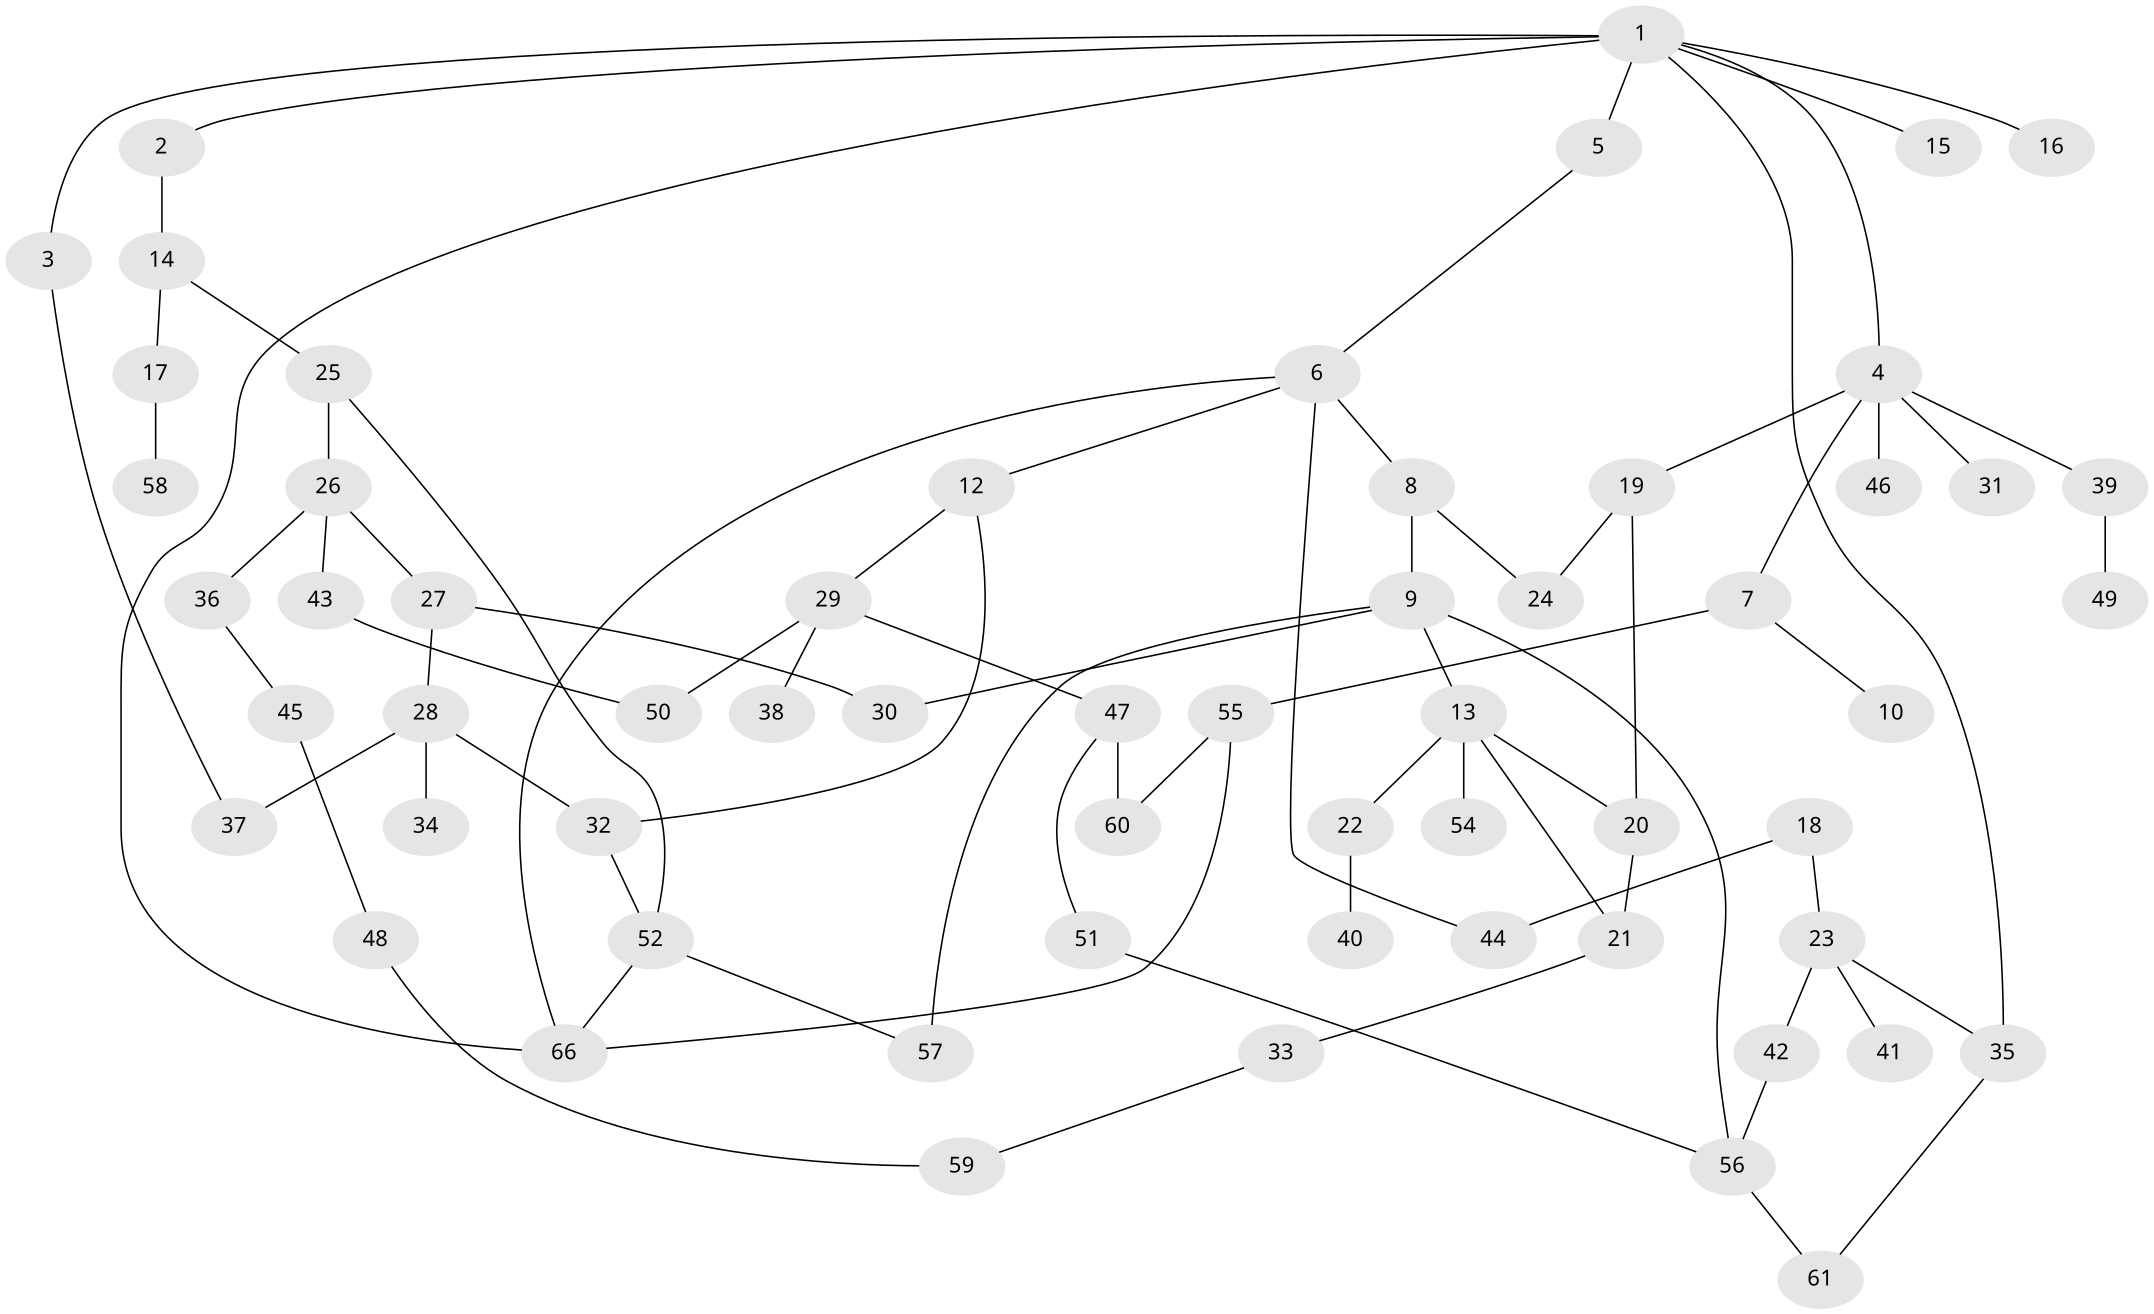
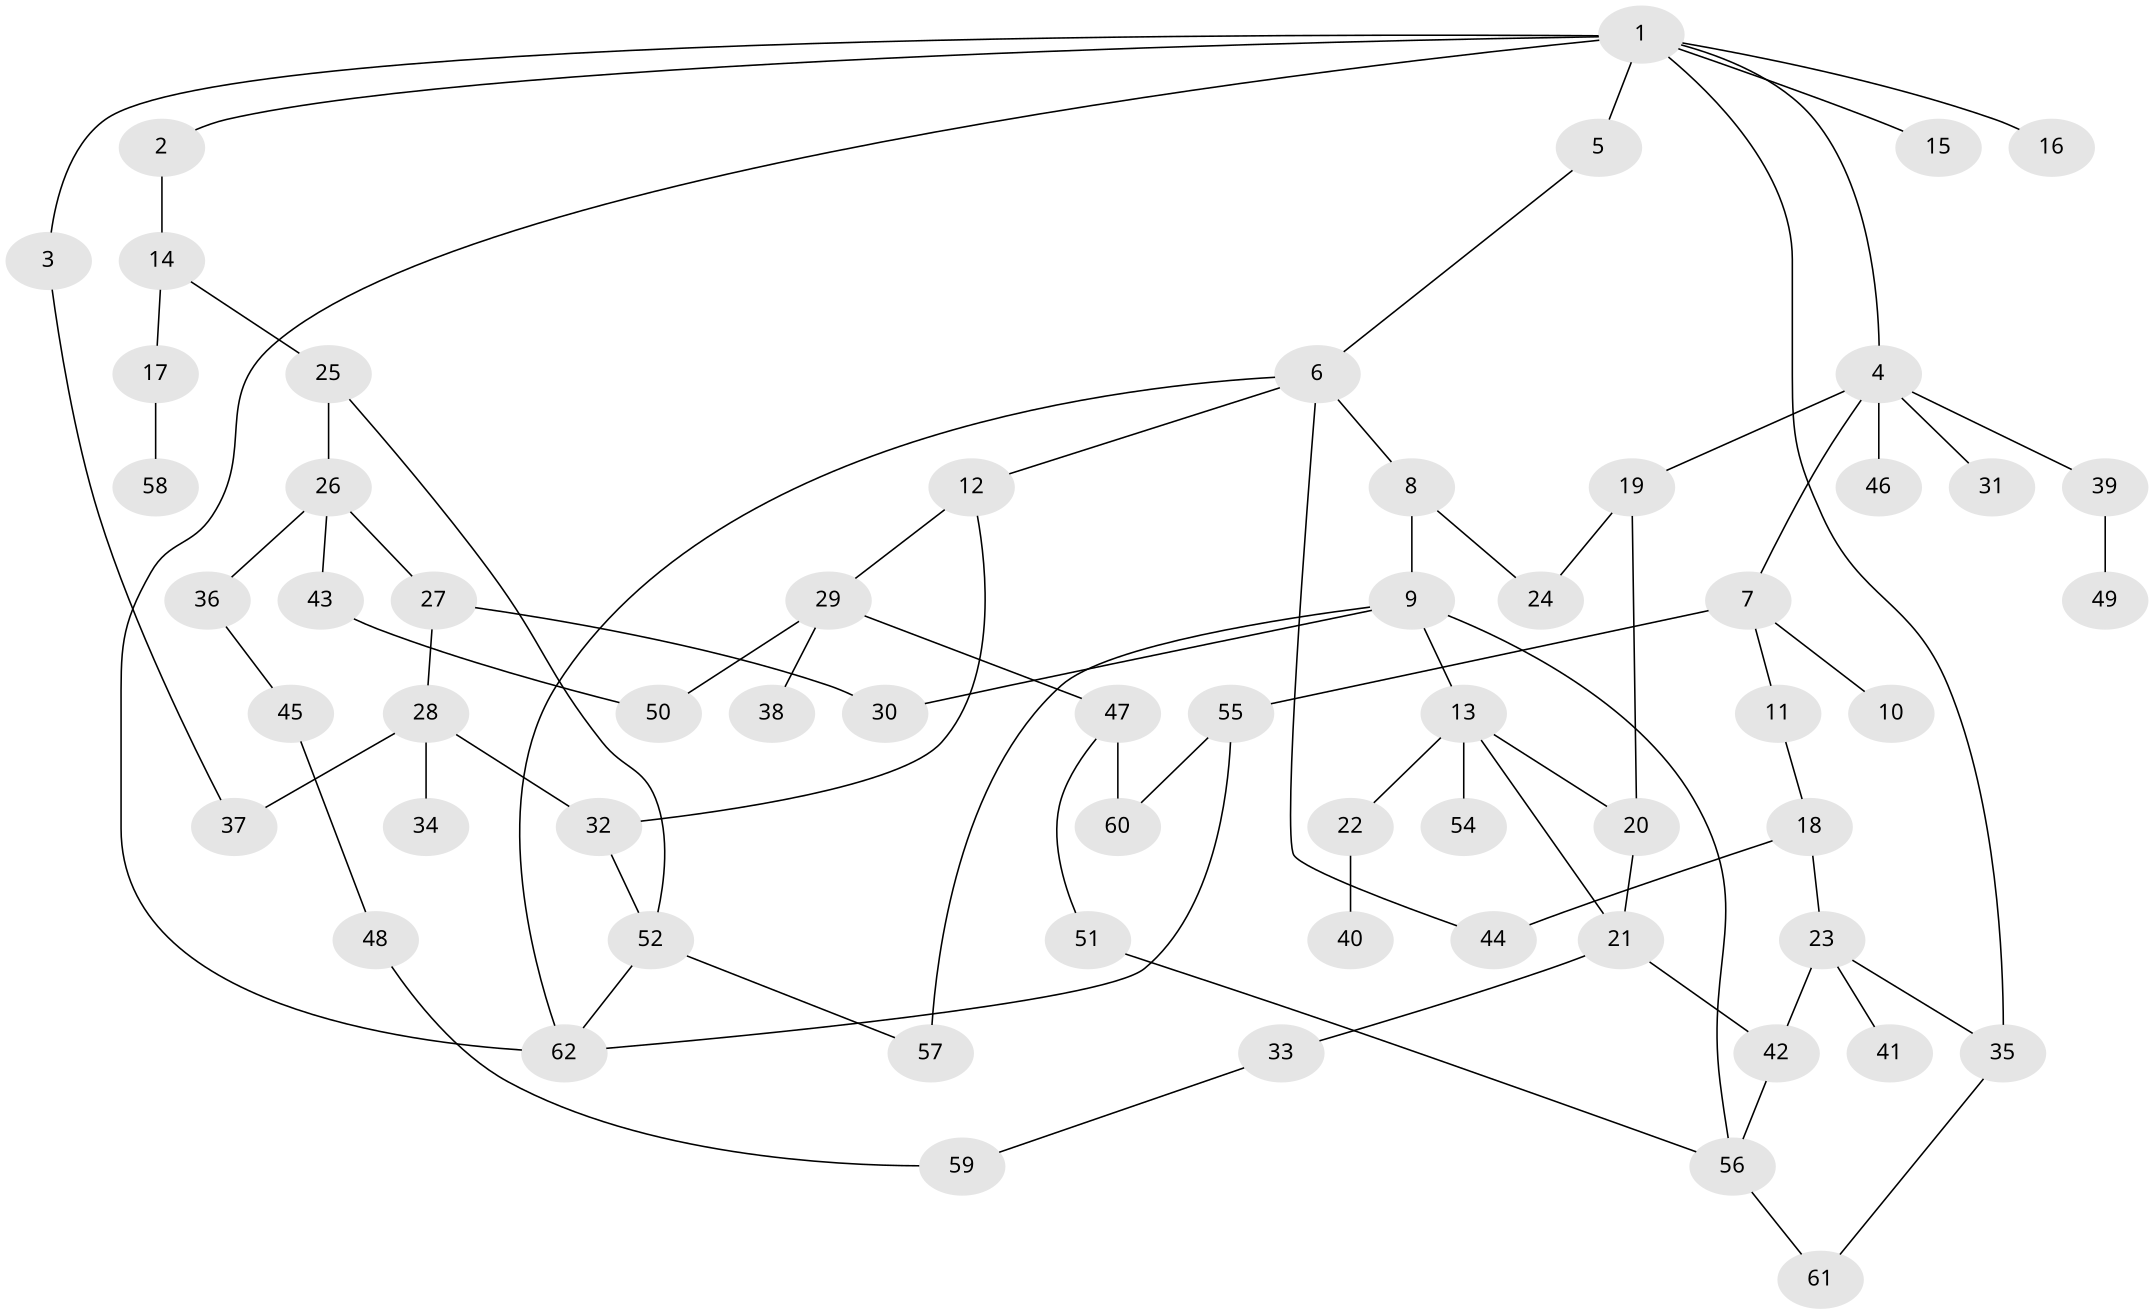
node "11": added
edge "21" -- "42": added
node "66": label "66" -> "62"
